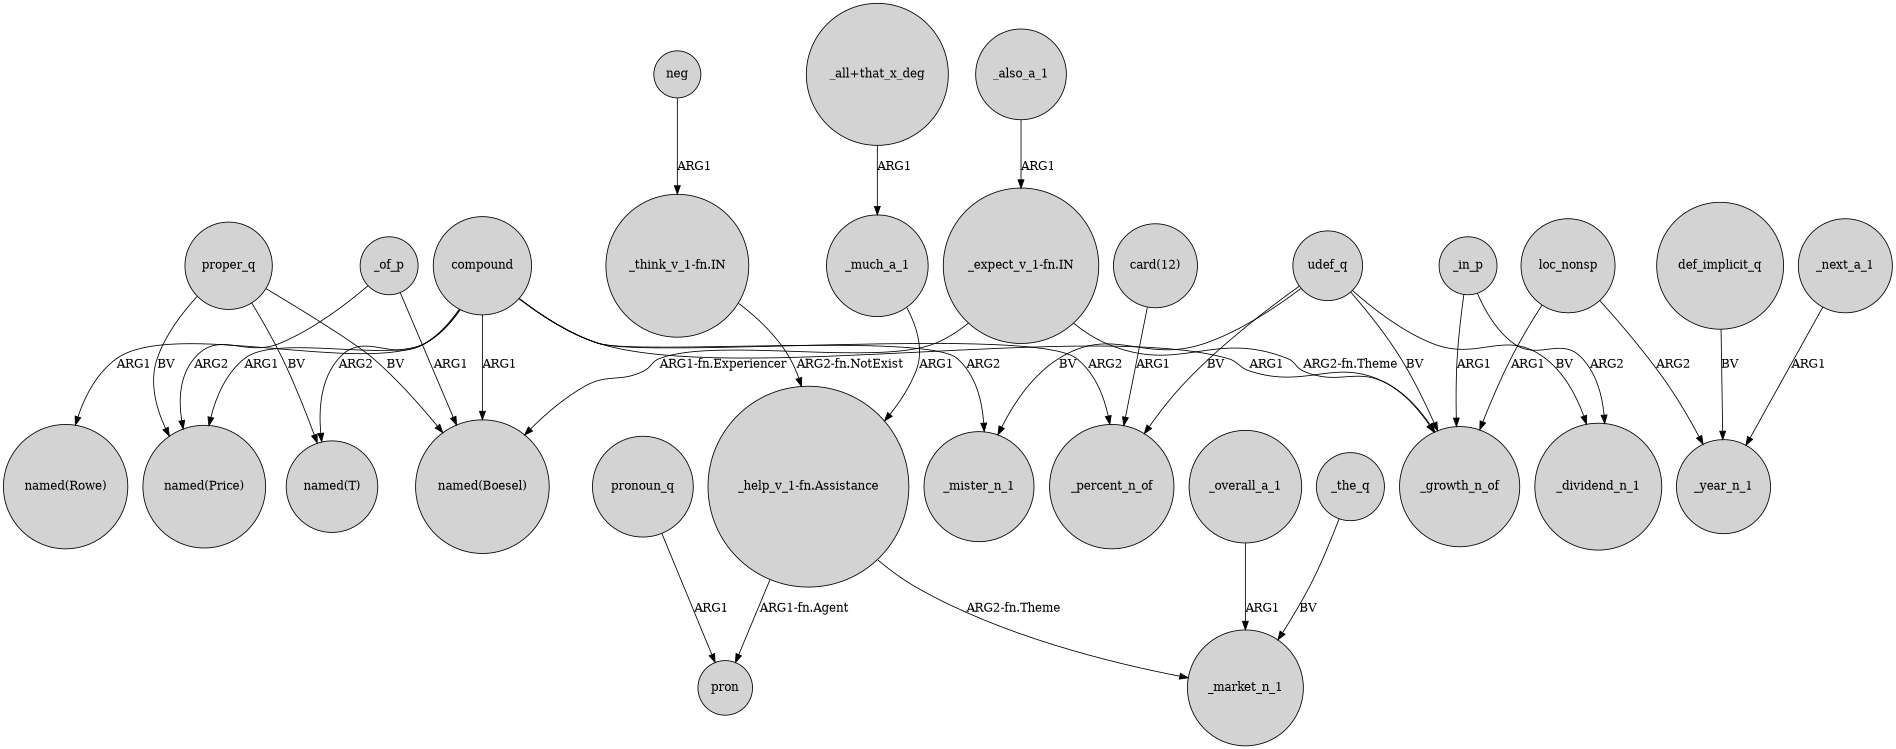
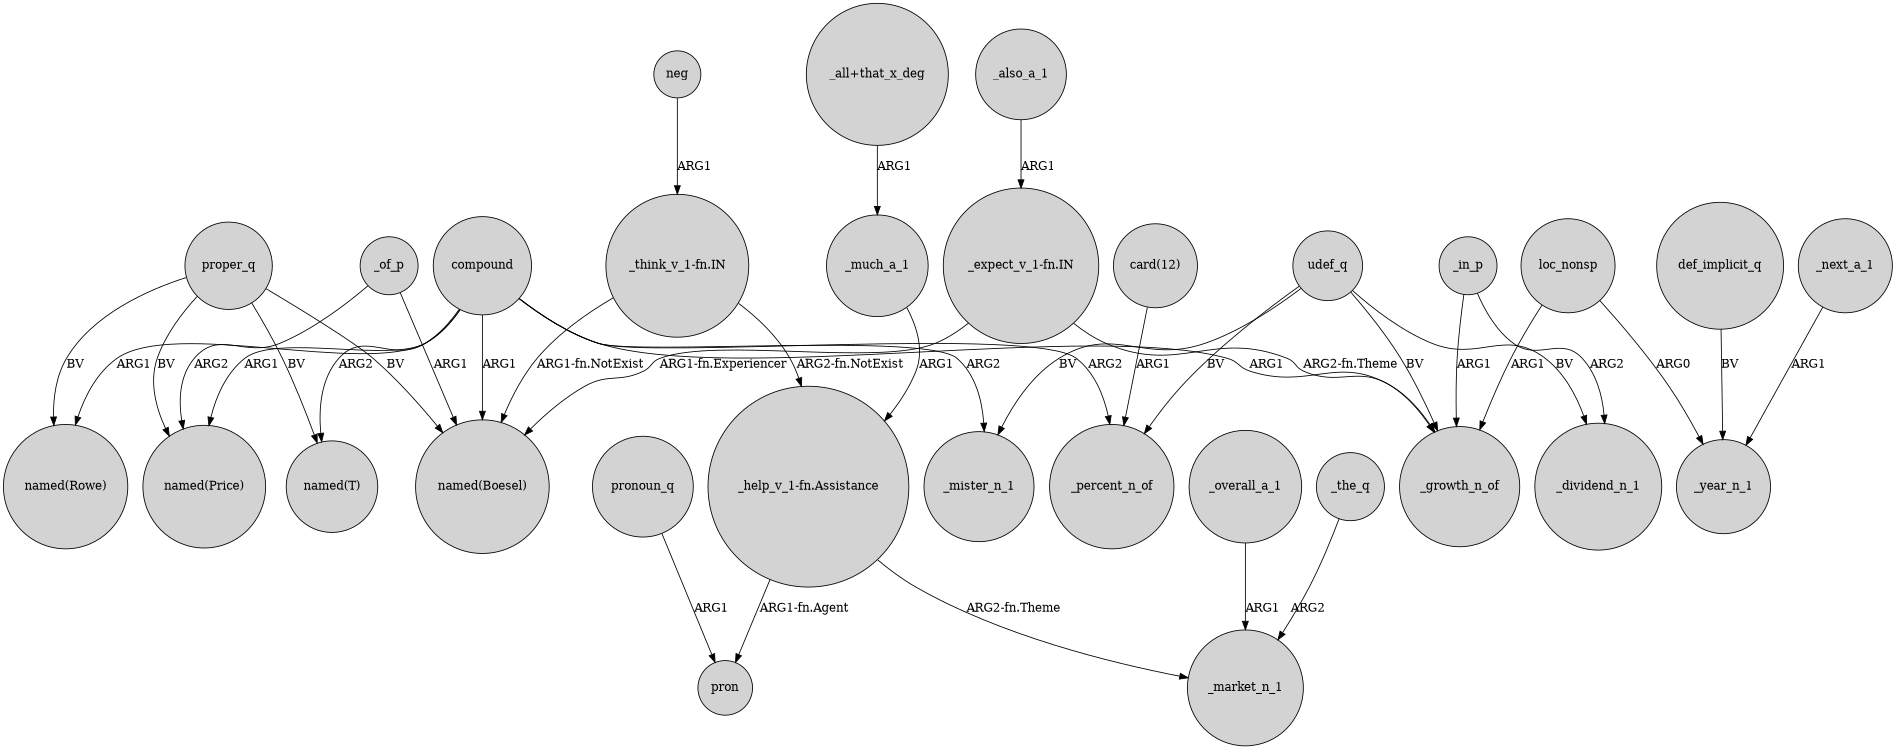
edge "proper_q" -> "named(Rowe)": added, label "BV"
edge "_think_v_1-fn.IN" -> "named(Boesel)": added, label "ARG1-fn.NotExist"
edge "loc_nonsp" -> "_year_n_1": label "ARG2" -> "ARG0"
edge "_the_q" -> "_market_n_1": label "BV" -> "ARG2"
